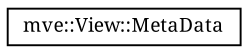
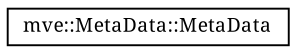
node "mve::View::MetaData": label "mve::View::MetaData" -> "mve::MetaData::MetaData"
